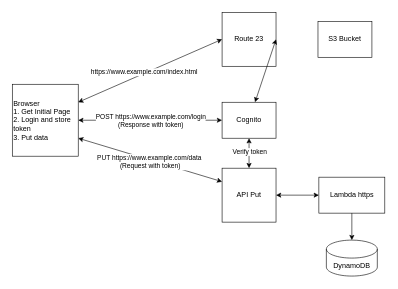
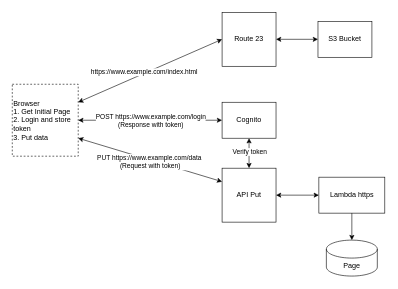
edge "Route 23" -- "Cognito": now "Route 23" -- "S3 Bucket"
node "Browser 1. Get Initial Page 2. Login and store token 3. Put data": style solid -> dashed
node "DynamoDB": label "DynamoDB" -> "Page"
